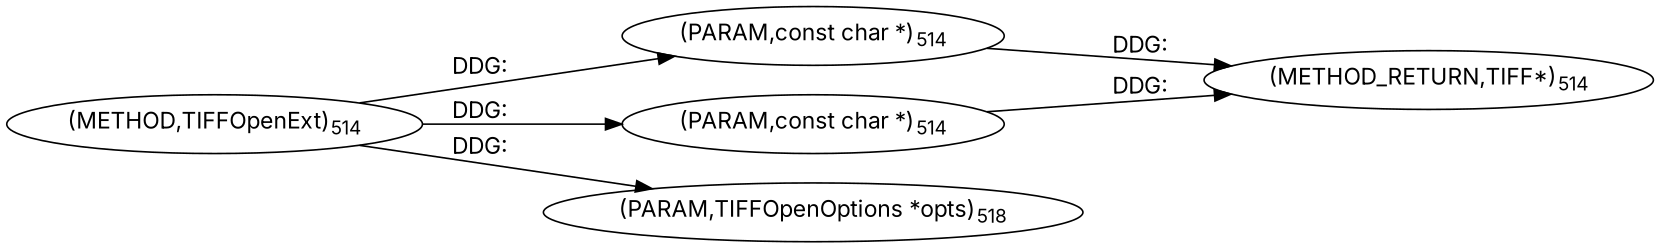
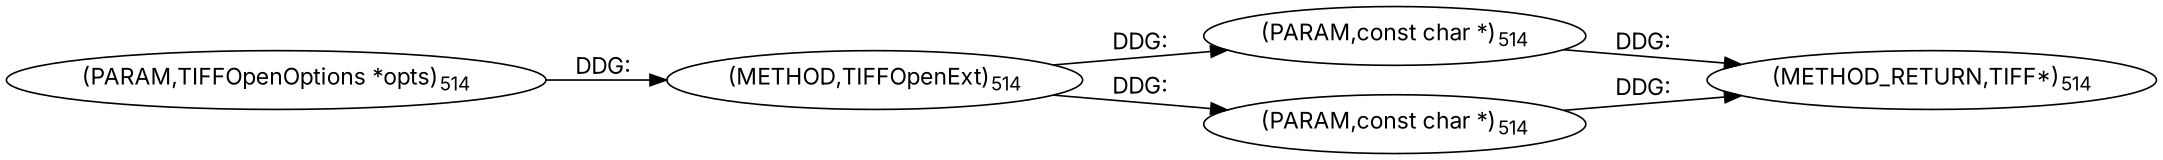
edge "(METHOD,TIFFOpenExt)" -> "(PARAM,TIFFOpenOptions *opts)": reversed
node "(PARAM,TIFFOpenOptions *opts)": text "518" -> "514"
